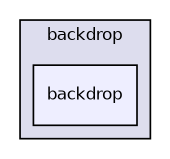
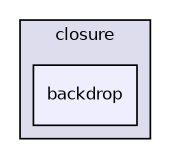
cluster "backdrop": label "backdrop" -> "closure"
